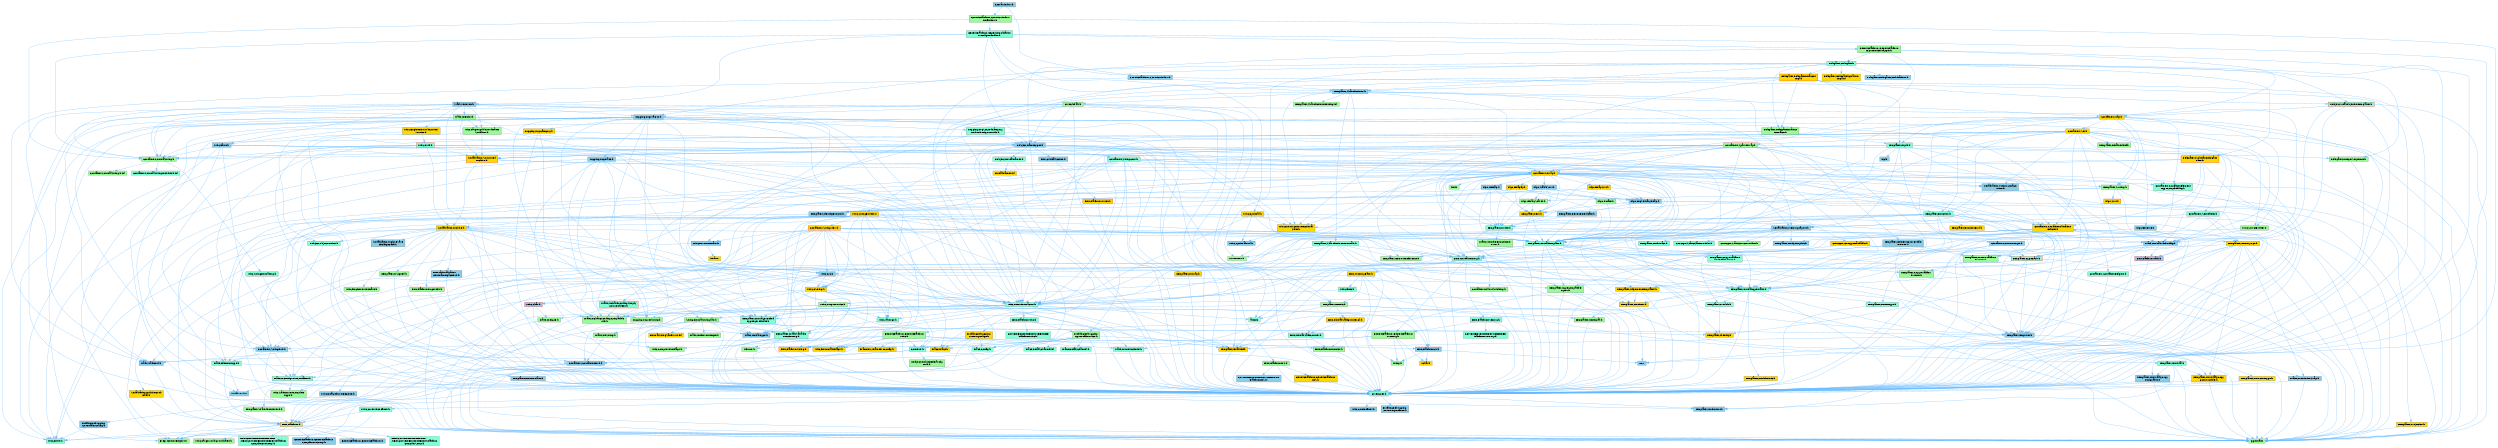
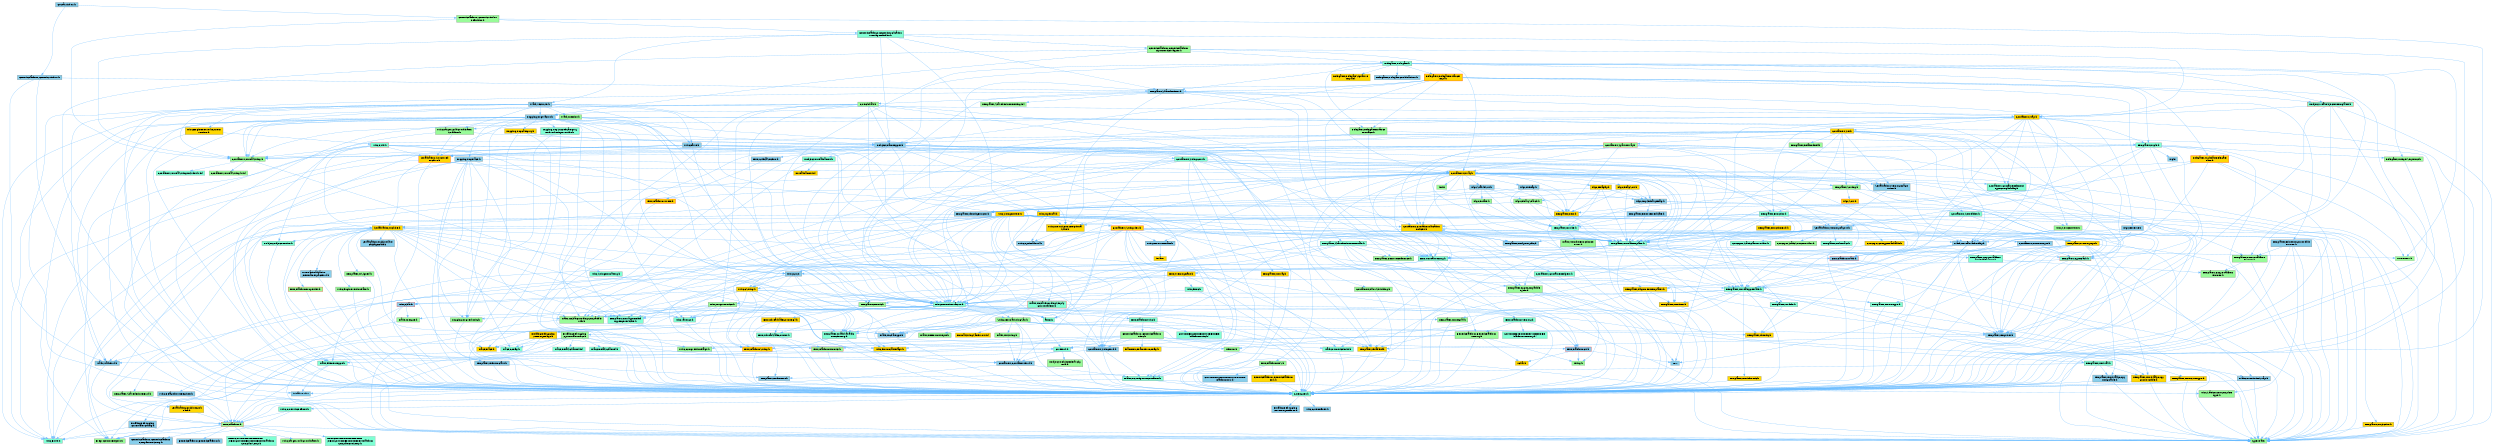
edge "Containers/Array.h" -> "Templates/Invoke.h": now "Containers/Array.h" -> "Templates/IsPolymorphic.h"
edge "Misc/ReverseIterate.h" -> "HAL/Platform.h": removed
edge "CoreTypes.h" -> "Templates/AndOrNot.h": reversed
